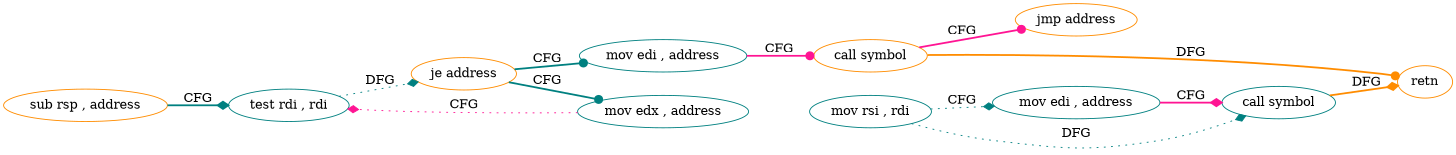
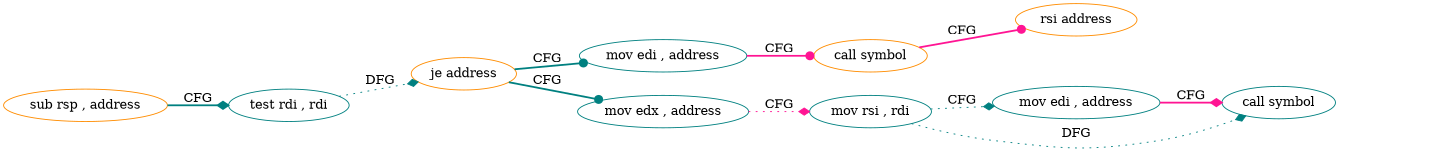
node "jmp address": label "jmp address" -> "rsi address"
node "retn": removed
edge "mov edx , address" -> "test rdi , rdi": now "mov edx , address" -> "mov rsi , rdi"
